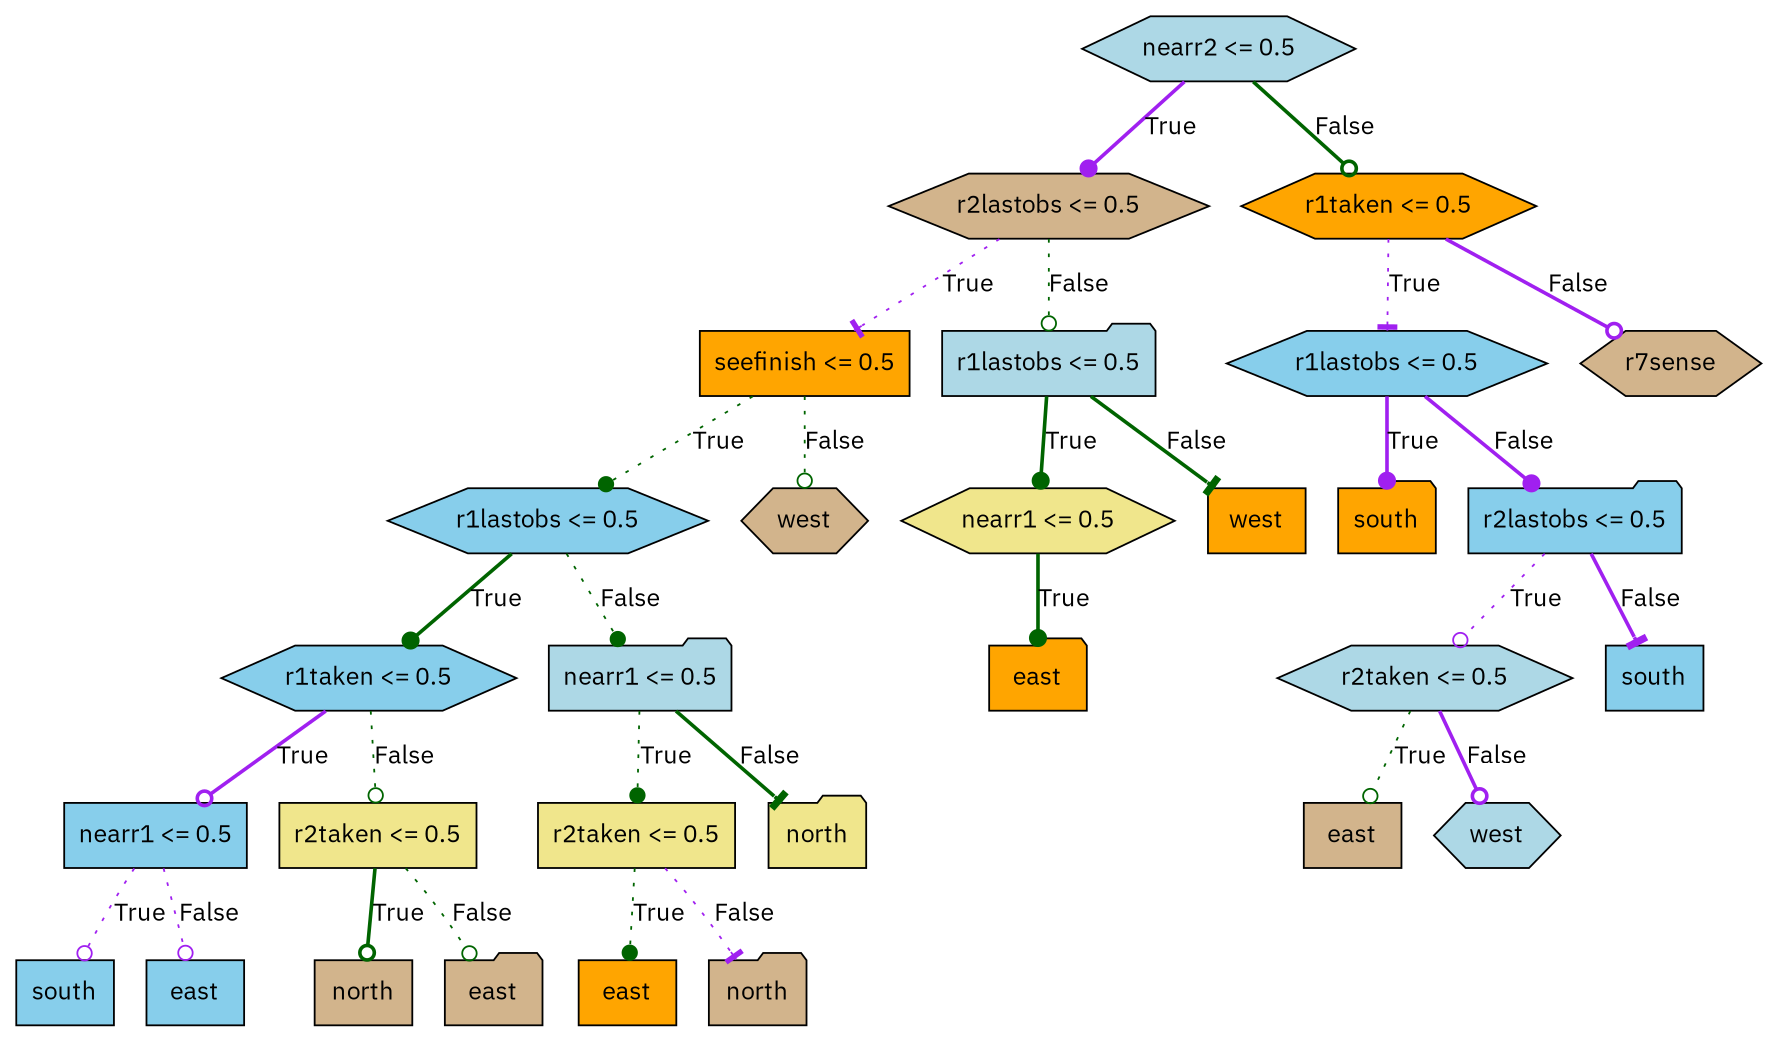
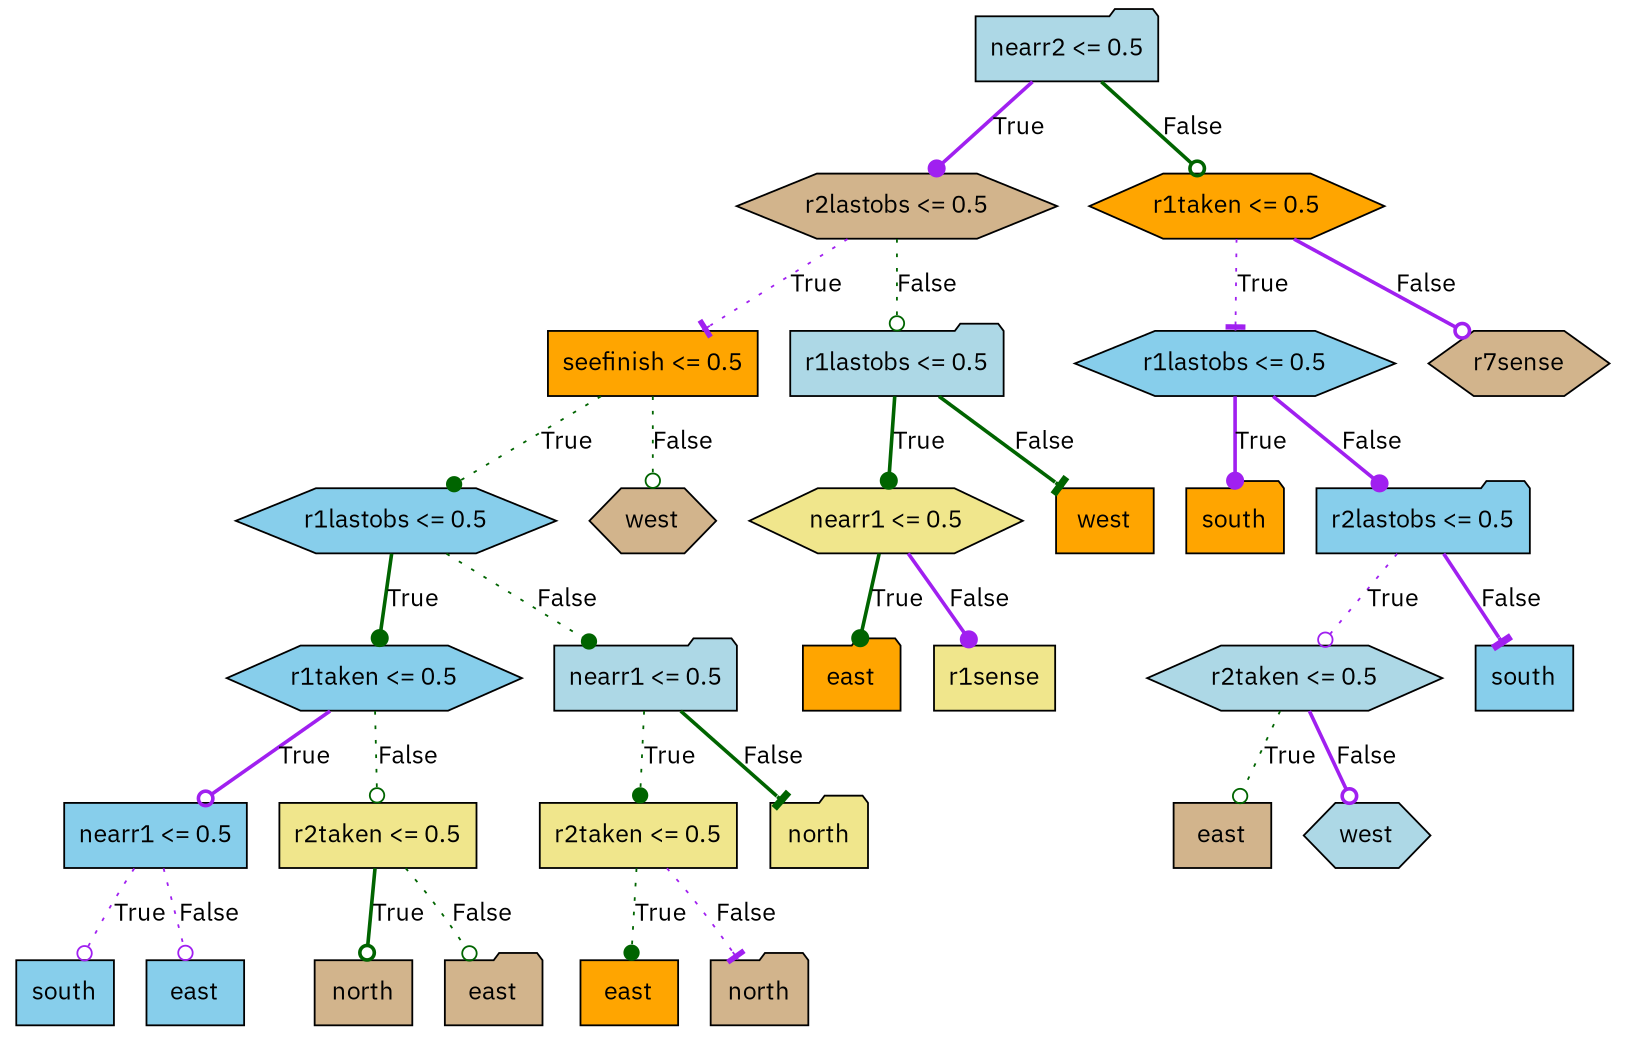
node "nearr2 <= 0.5": shape hexagon -> folder
node "r1sense": added
